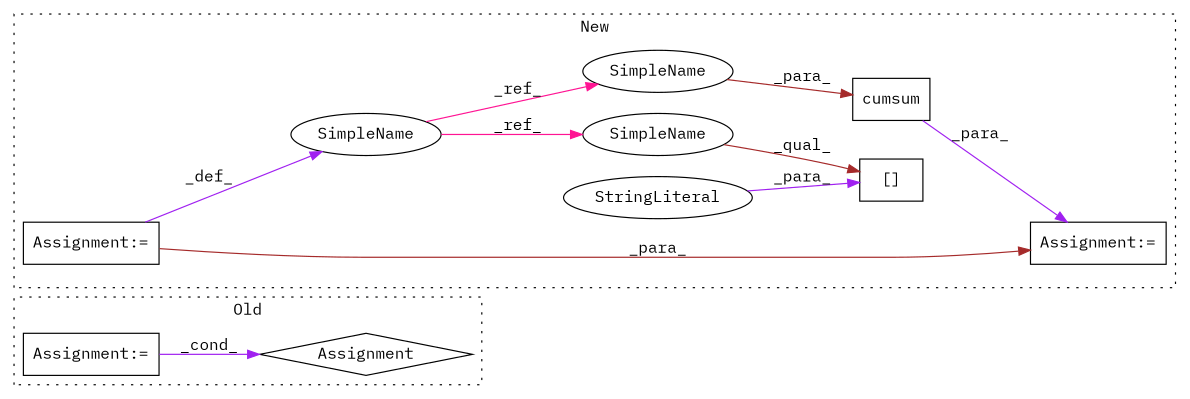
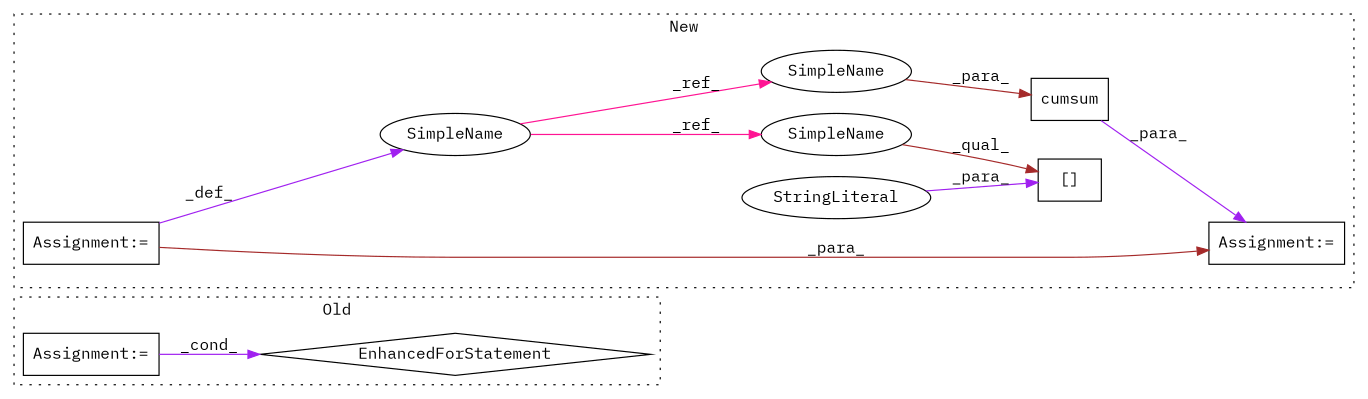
node "Assignment": label "Assignment" -> "EnhancedForStatement"
